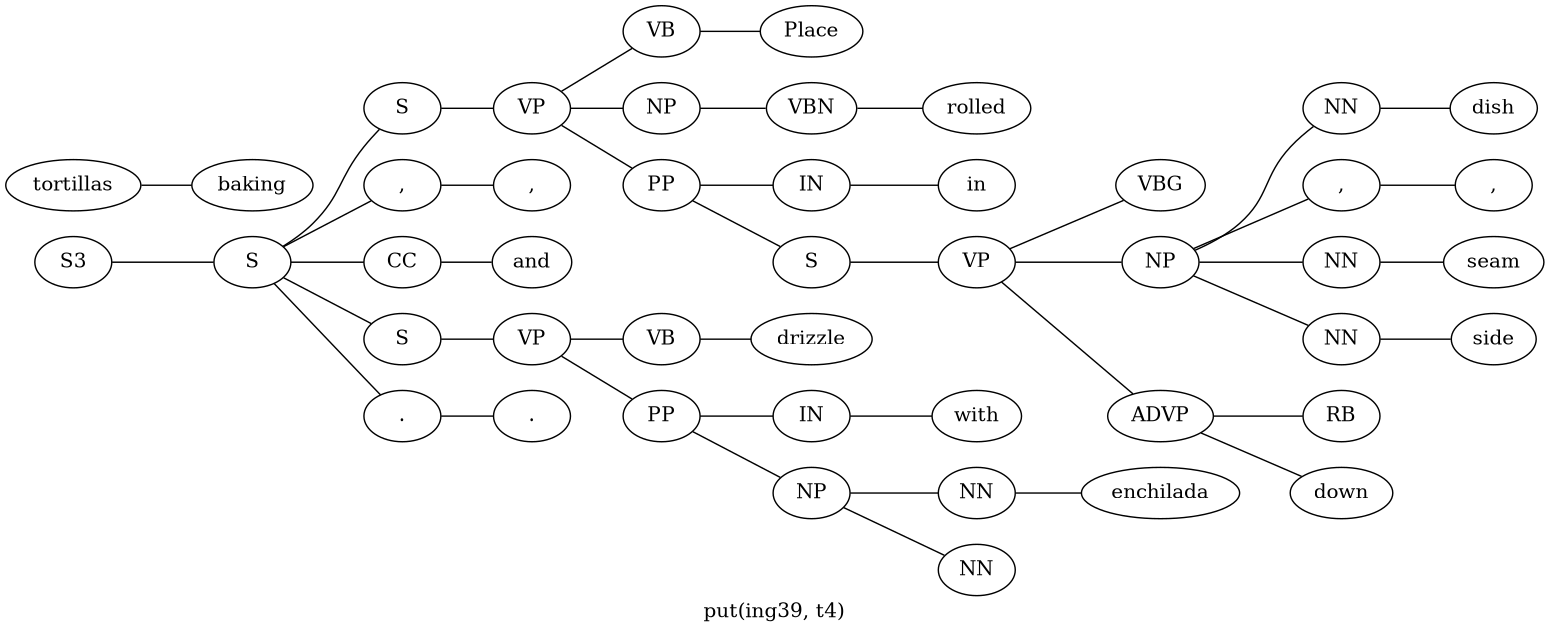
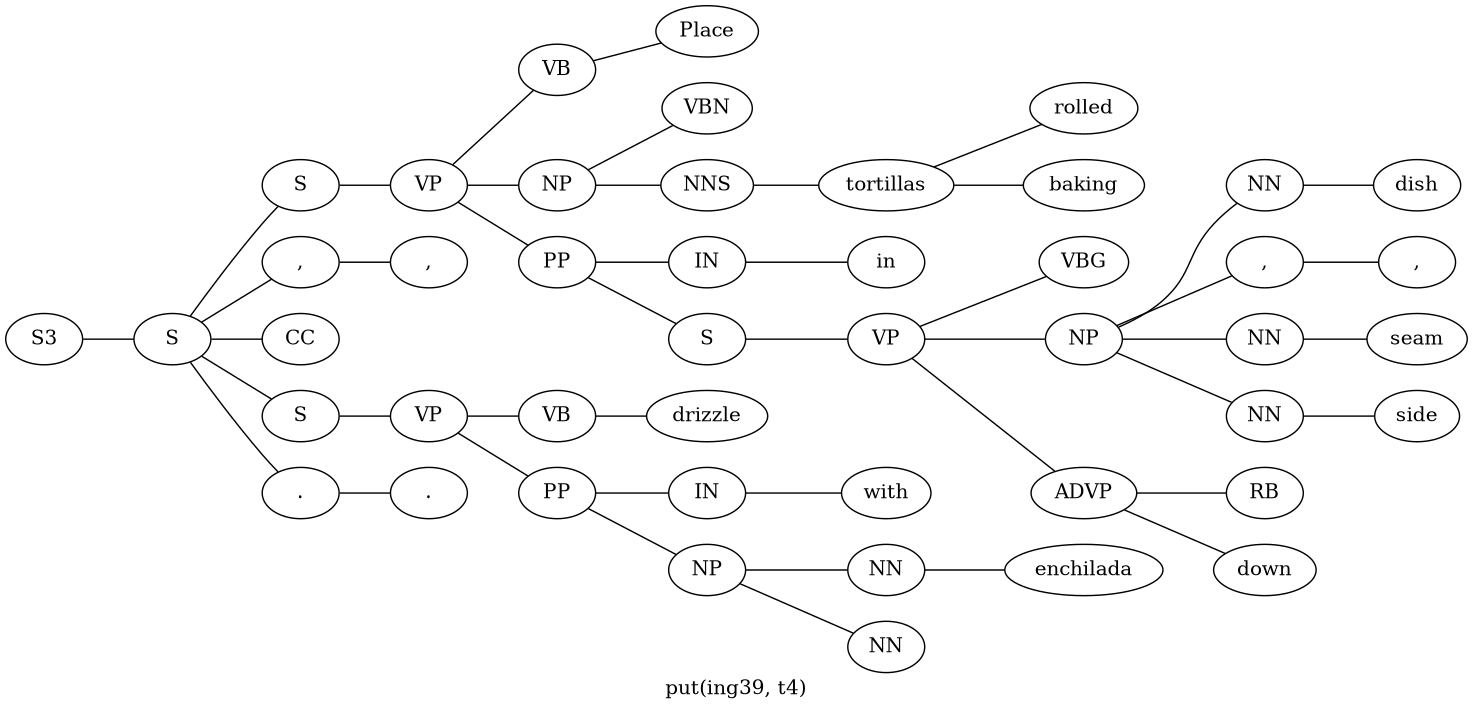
edge "VBN" -- "rolled": now "tortillas" -- "rolled"
node "NNS": added
node "and": removed
